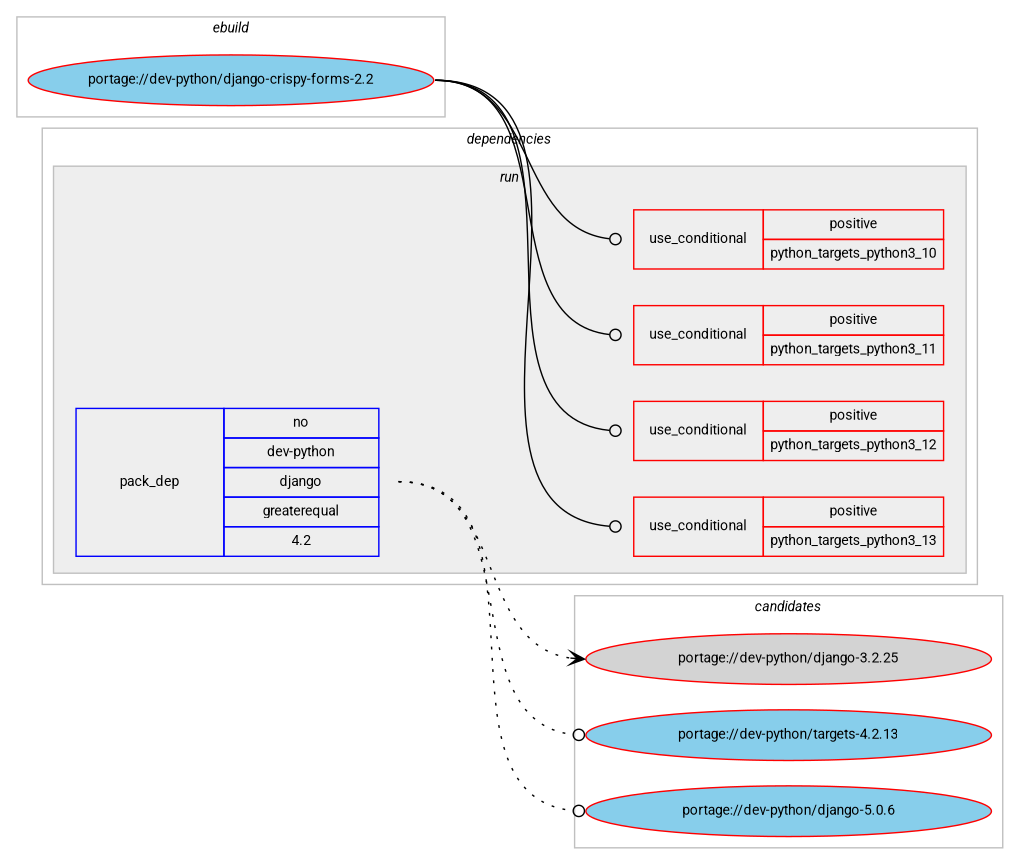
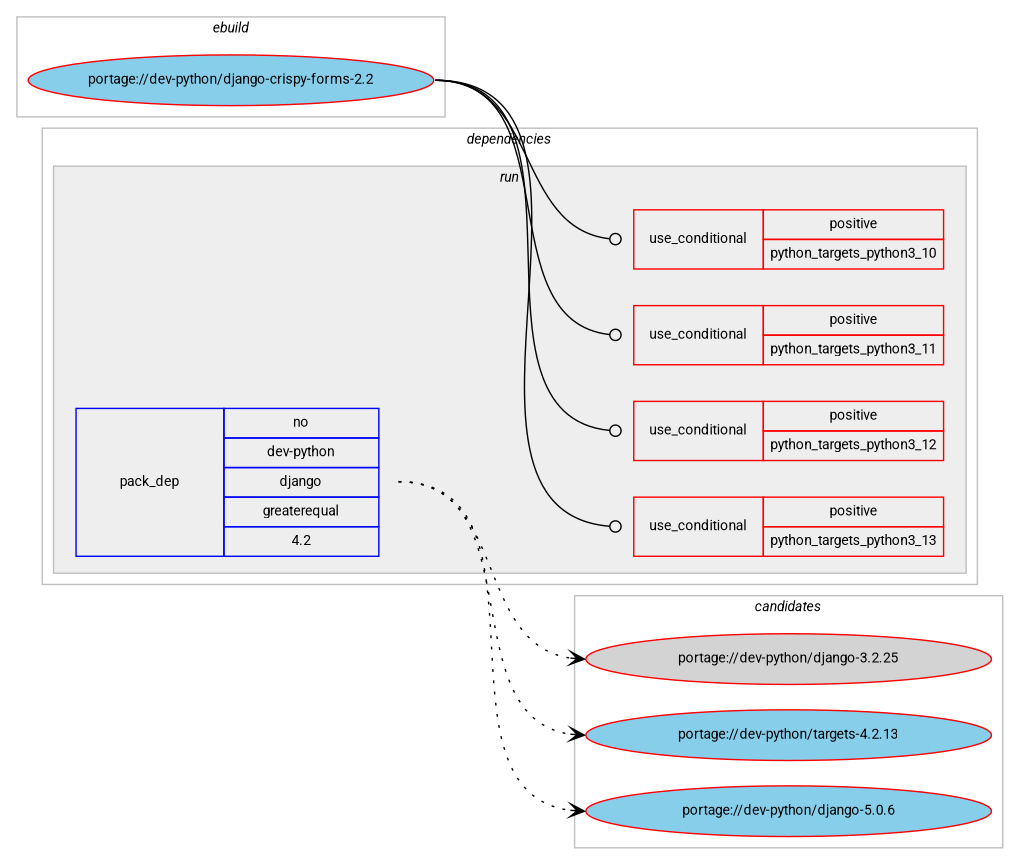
edge "pack_dep" -> "portage://dev-python/targets-4.2.13": arrowhead odot -> vee
edge "pack_dep" -> "portage://dev-python/django-5.0.6": arrowhead odot -> vee
